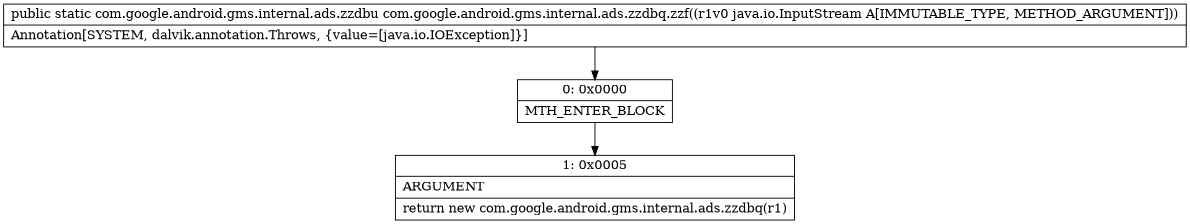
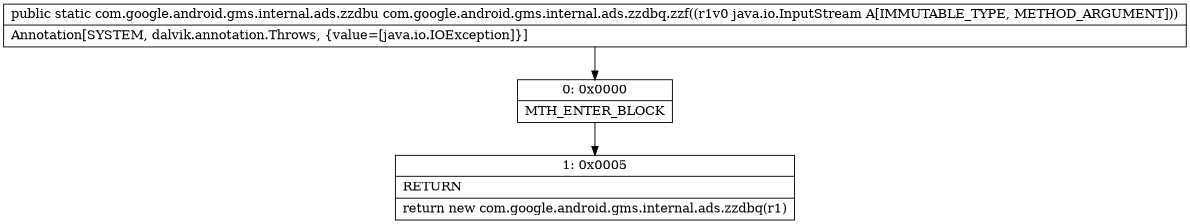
node "1: 0x0005": text "ARGUMENT" -> "RETURN"
